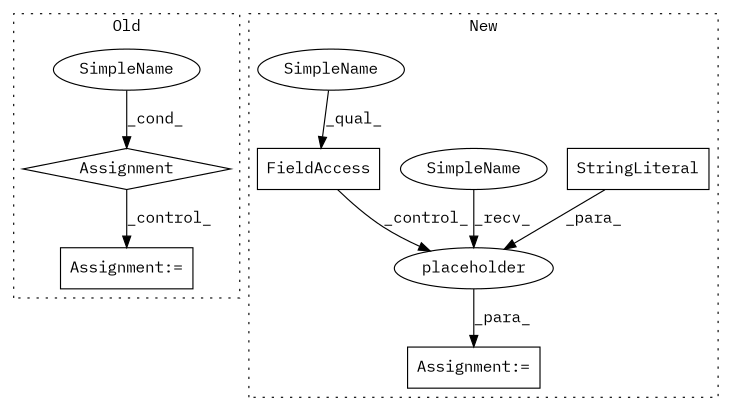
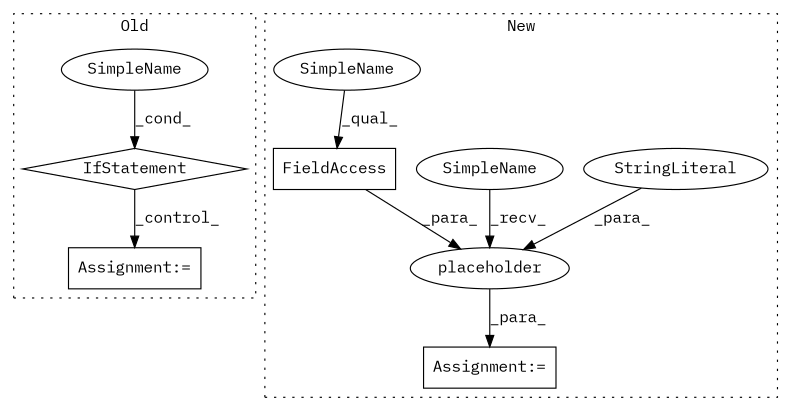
node "Assignment": label "Assignment" -> "IfStatement"
node "StringLiteral": shape box -> ellipse
edge "FieldAccess" -> "placeholder": label "_control_" -> "_para_"
